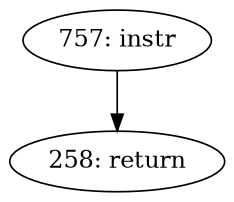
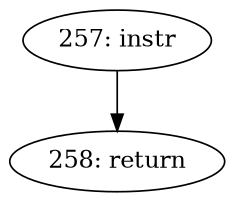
node "757: instr": label "757: instr" -> "257: instr"
